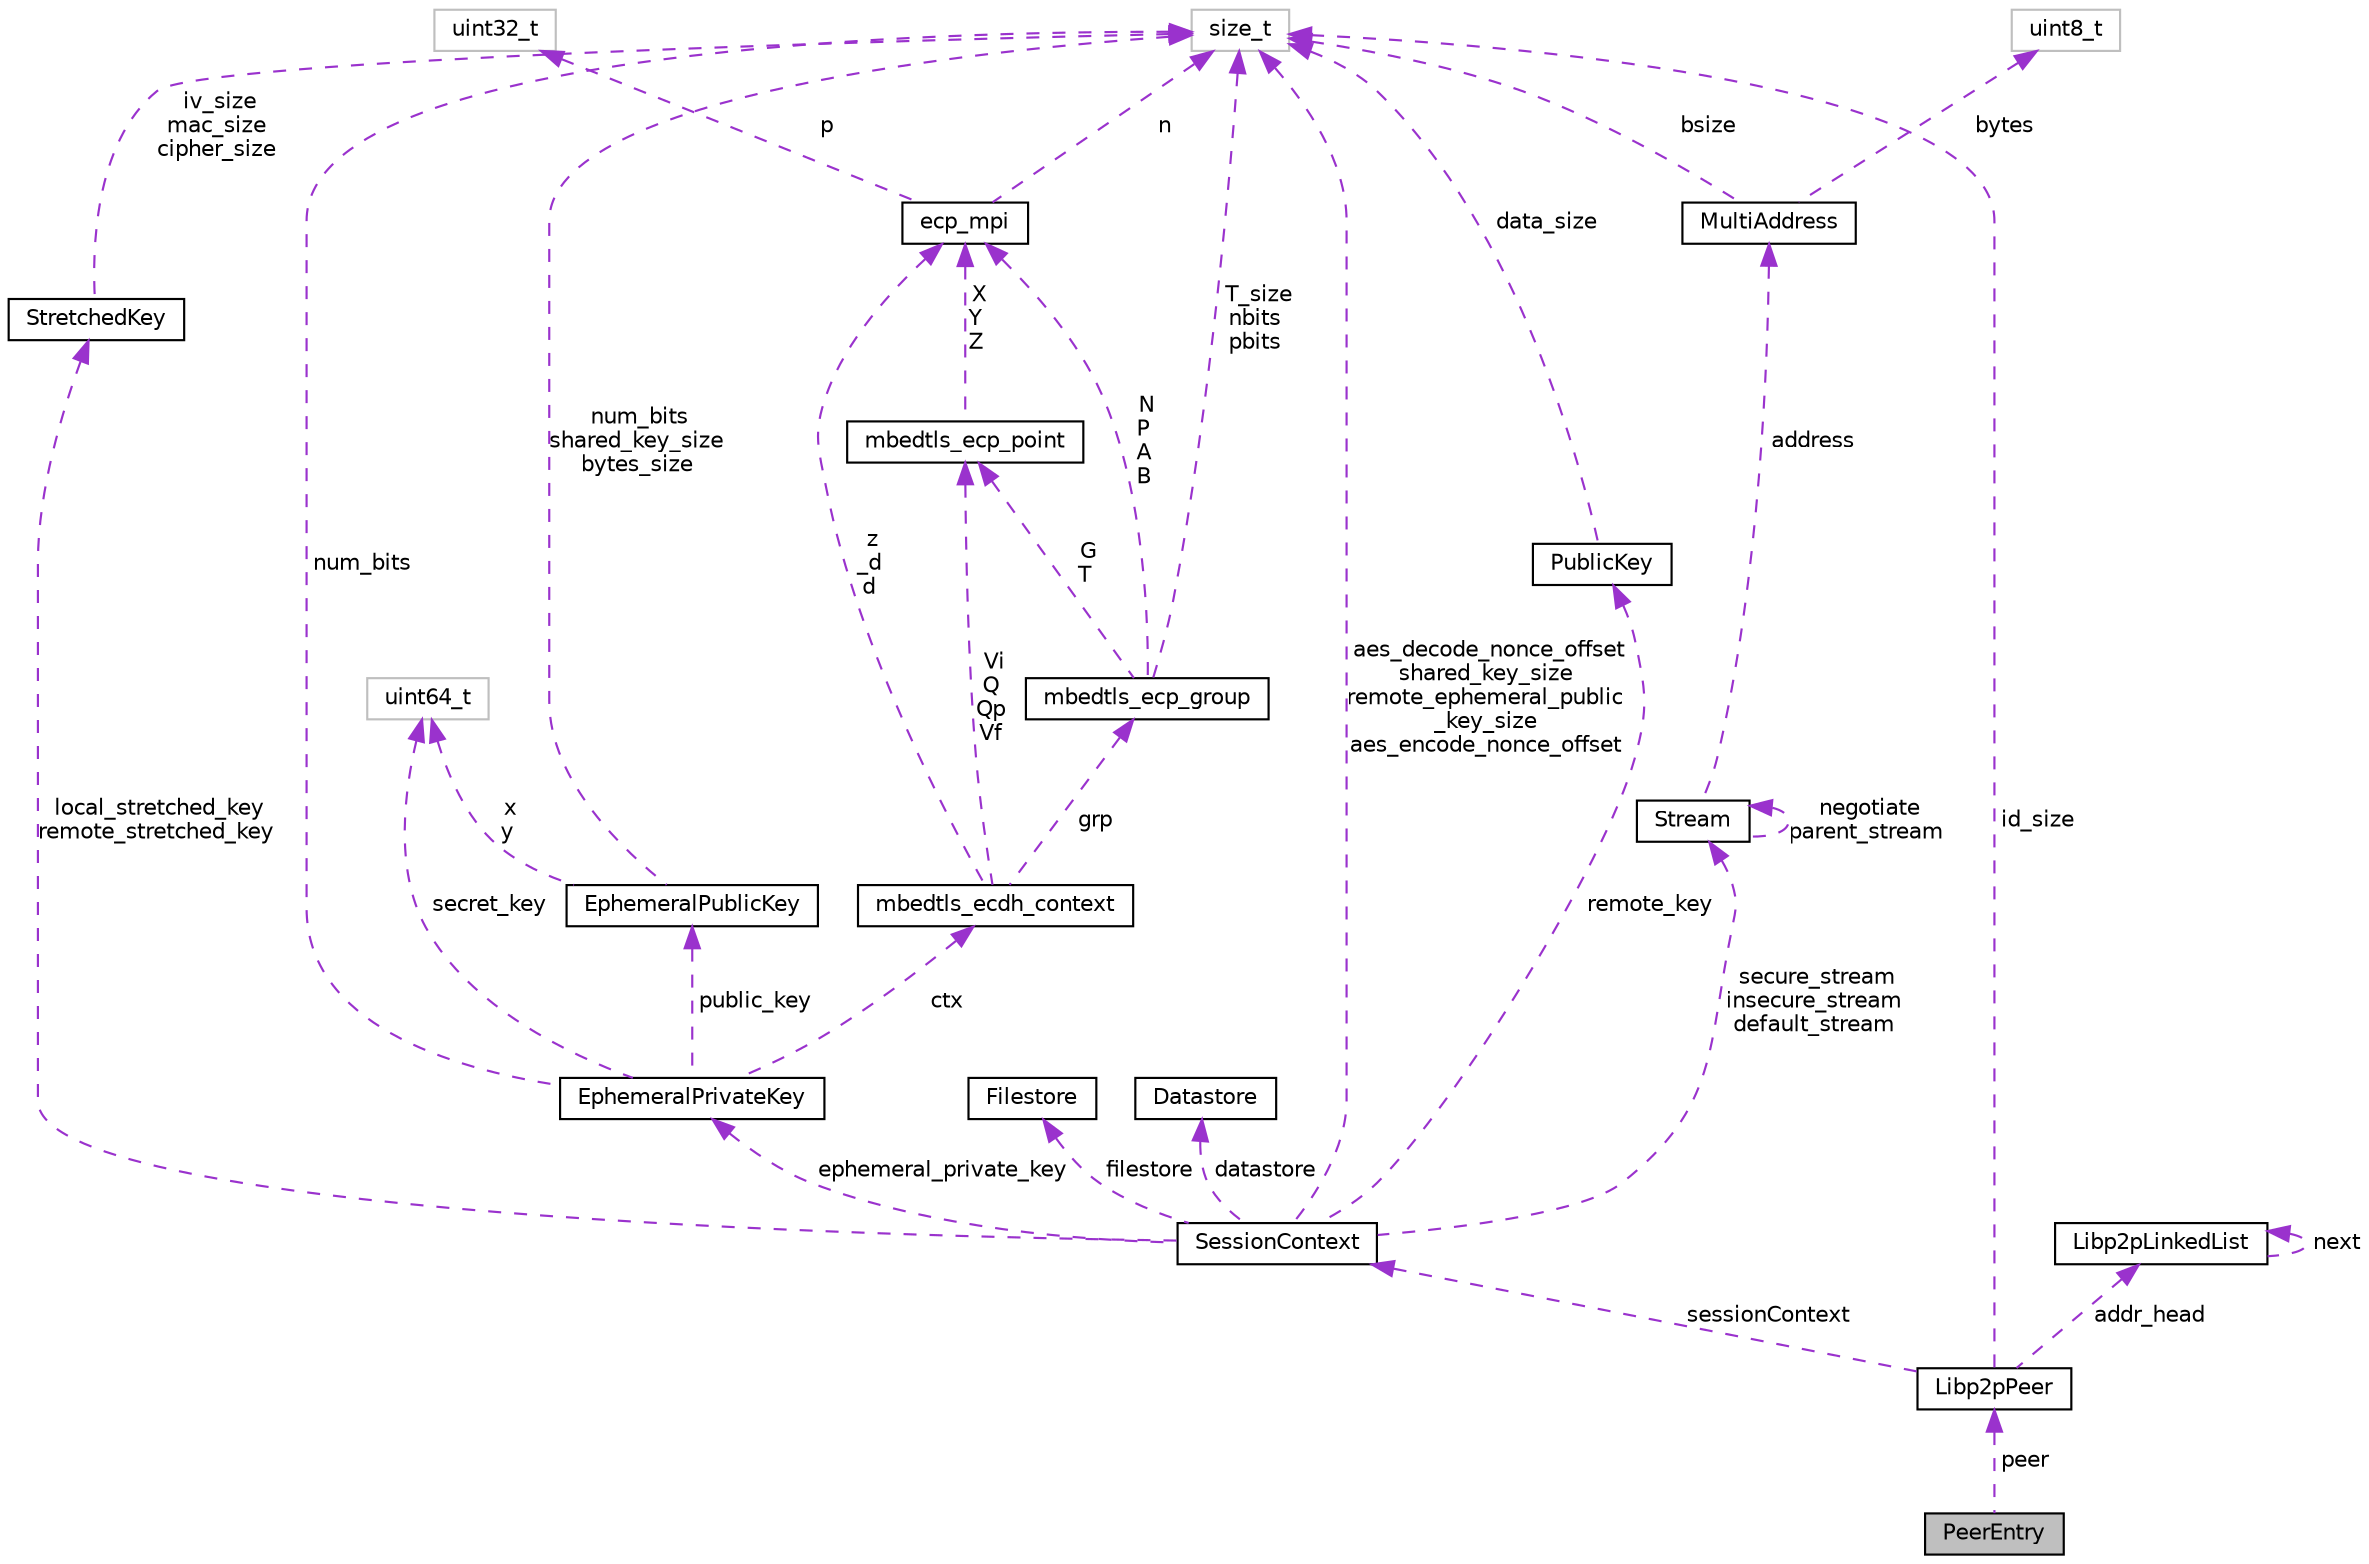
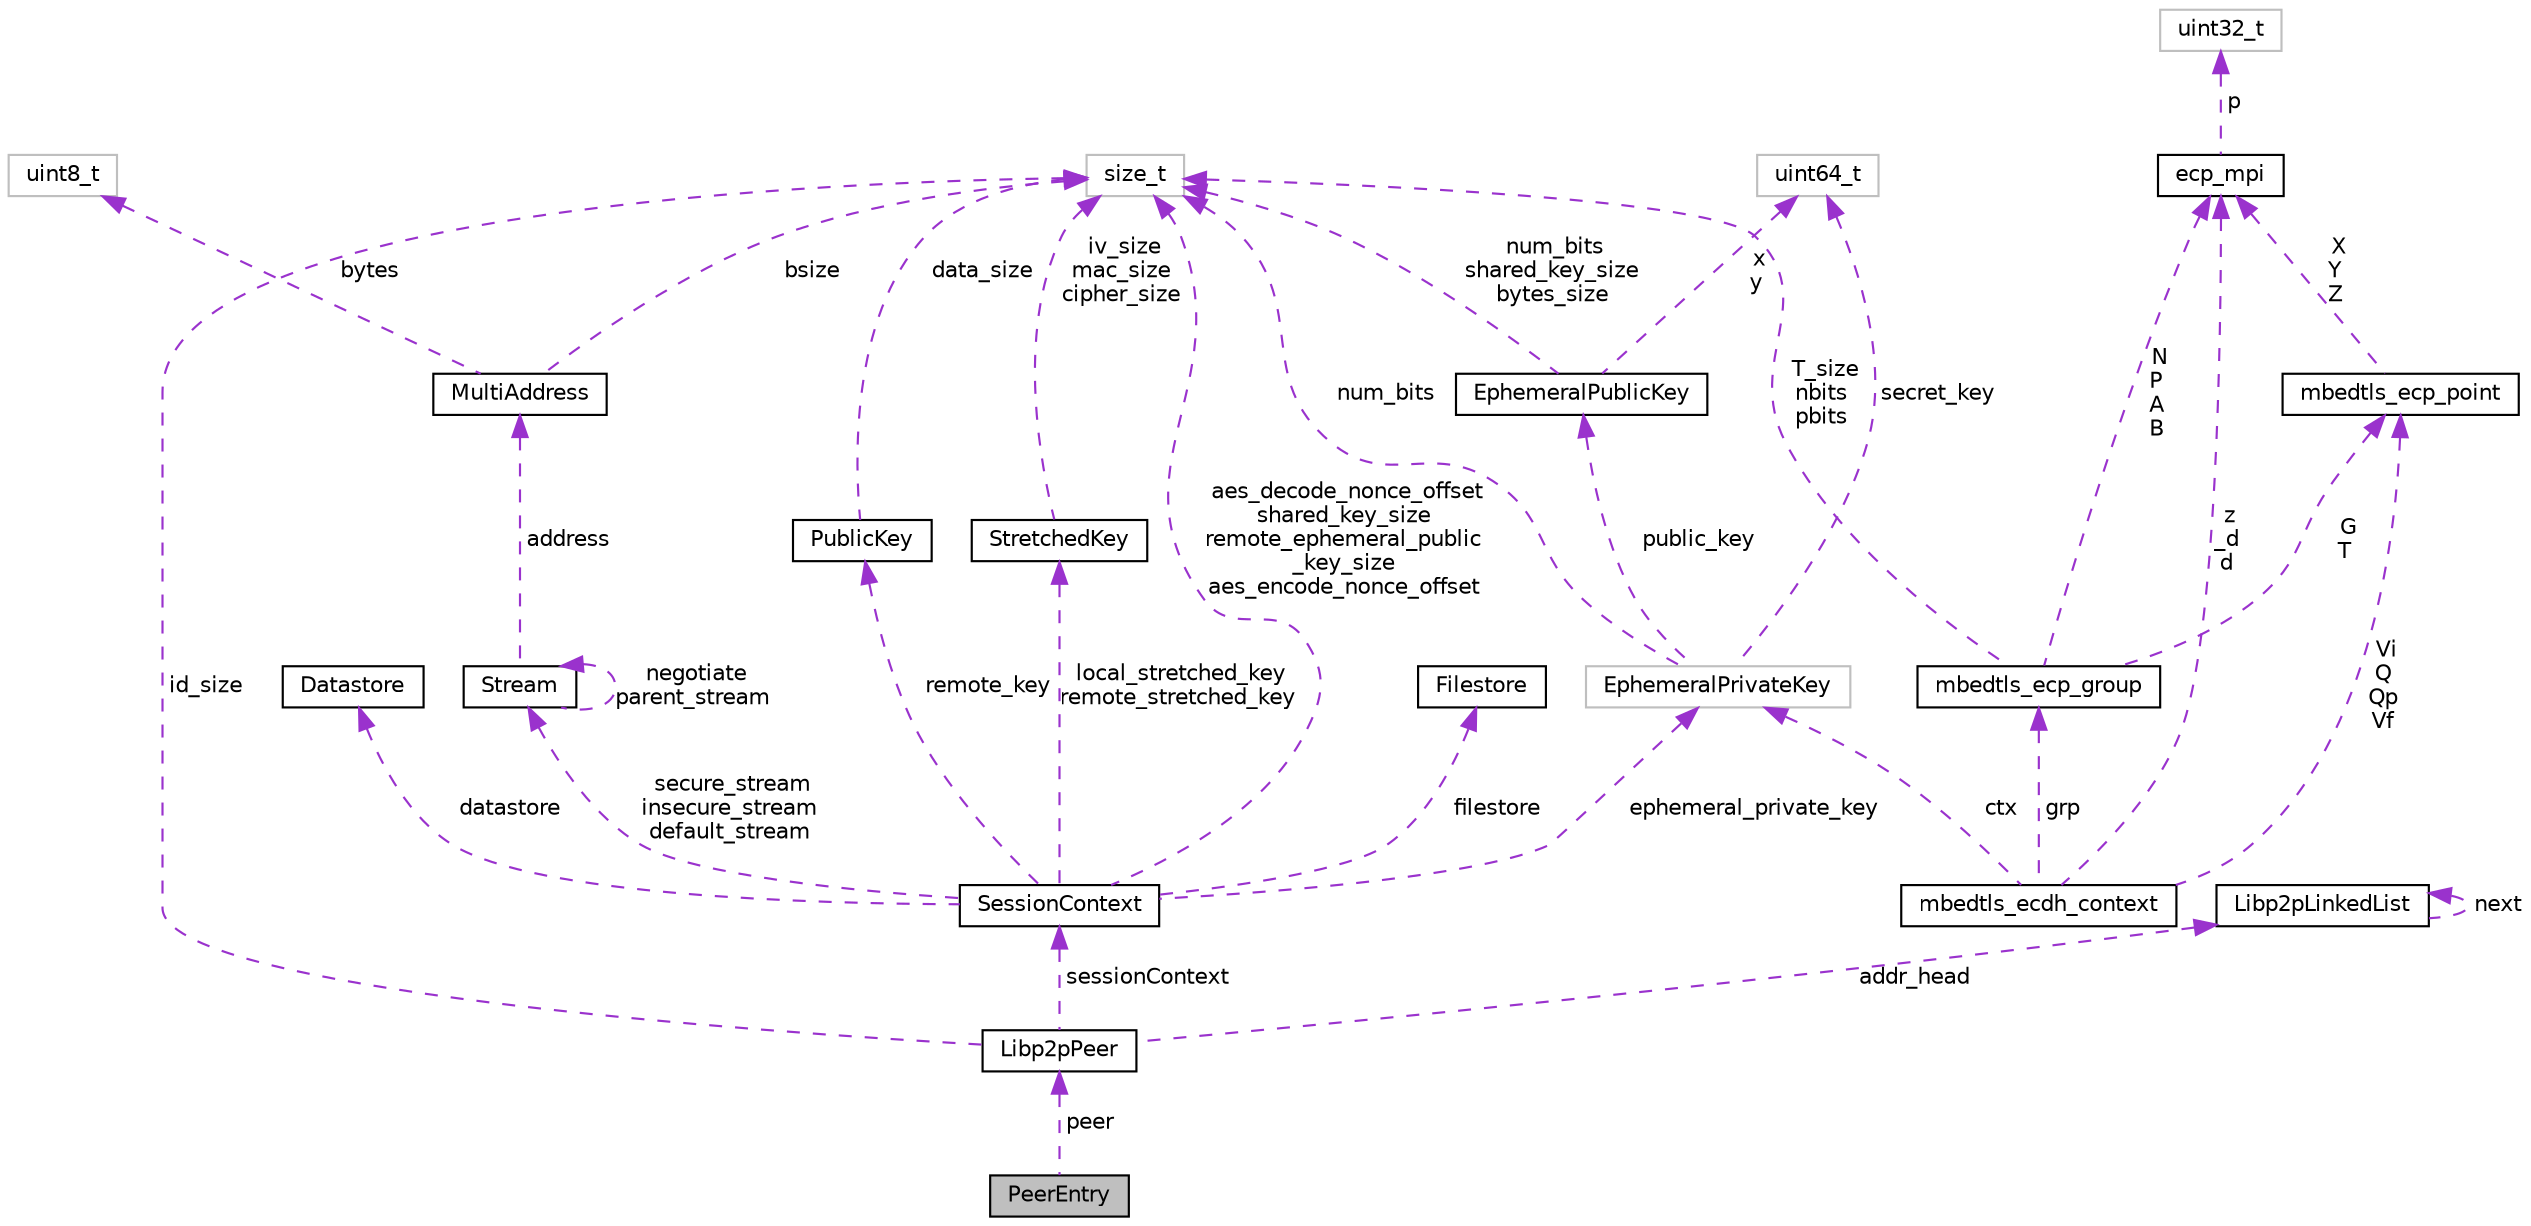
edge "ecp_mpi" -> "size_t": removed, label "n"
edge "EphemeralPrivateKey" -> "mbedtls_ecdh_context": reversed
node "EphemeralPrivateKey": color black -> grey75
